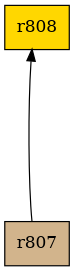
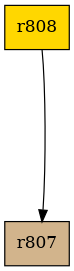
edge "r807" -> "r808": reversed
